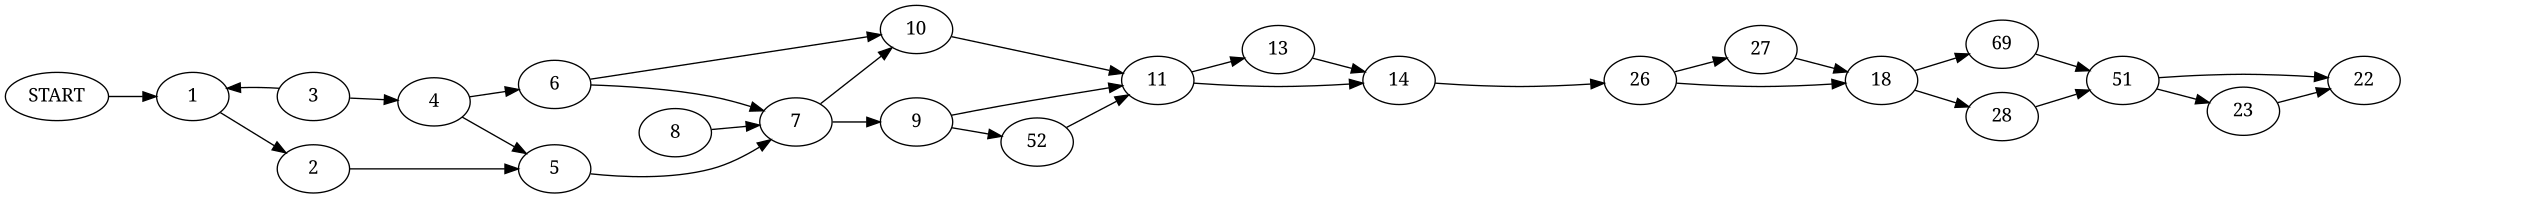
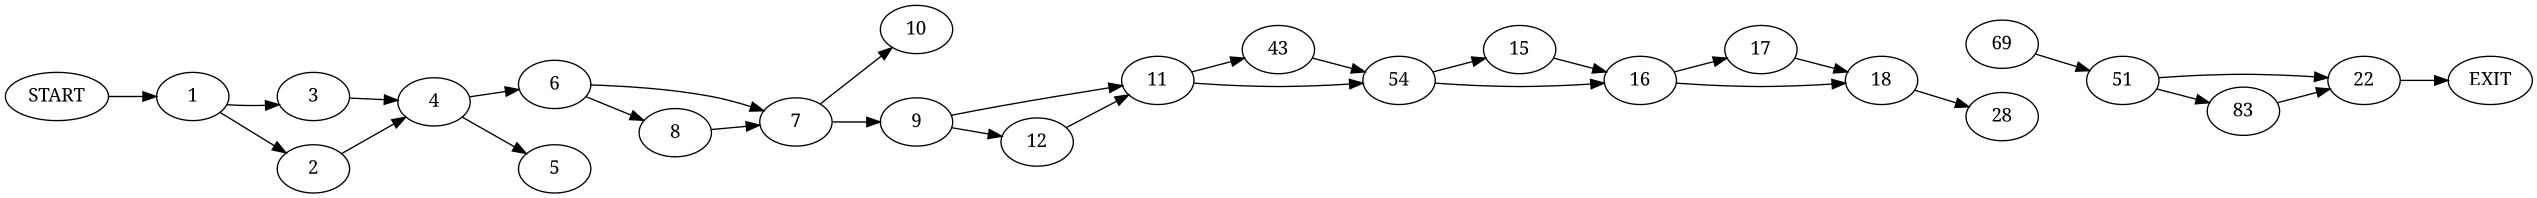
node "13": label "13" -> "43"
node "15": added
node "27": label "27" -> "17"
edge "10" -> "11": removed
edge "6" -> "10": now "6" -> "8"
edge "18" -> "69": removed
node "14": label "14" -> "54"
node "26": label "26" -> "16"
node "EXIT": added
edge "3" -> "1": reversed
edge "28" -> "51": removed
node "23": label "23" -> "83"
node "52": label "52" -> "12"
edge "2" -> "5": now "2" -> "4"
edge "5" -> "7": removed
